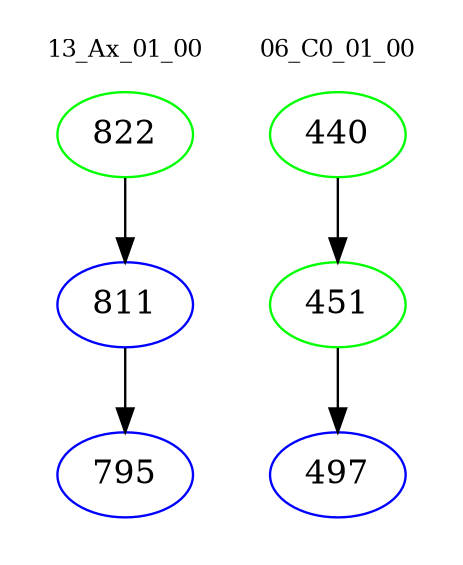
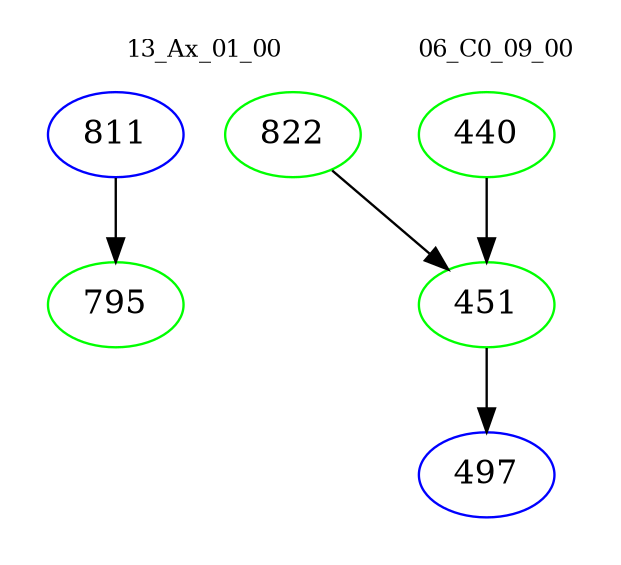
cluster "06_C0_01_00": label "06_C0_01_00" -> "06_C0_09_00"
edge "822" -> "811": now "822" -> "451"
node "795": color blue -> green
